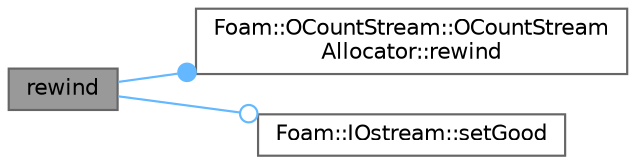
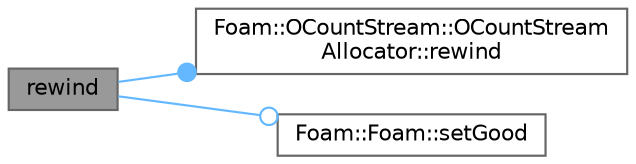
node "Foam::IOstream::setGood": label "Foam::IOstream::setGood" -> "Foam::Foam::setGood"
